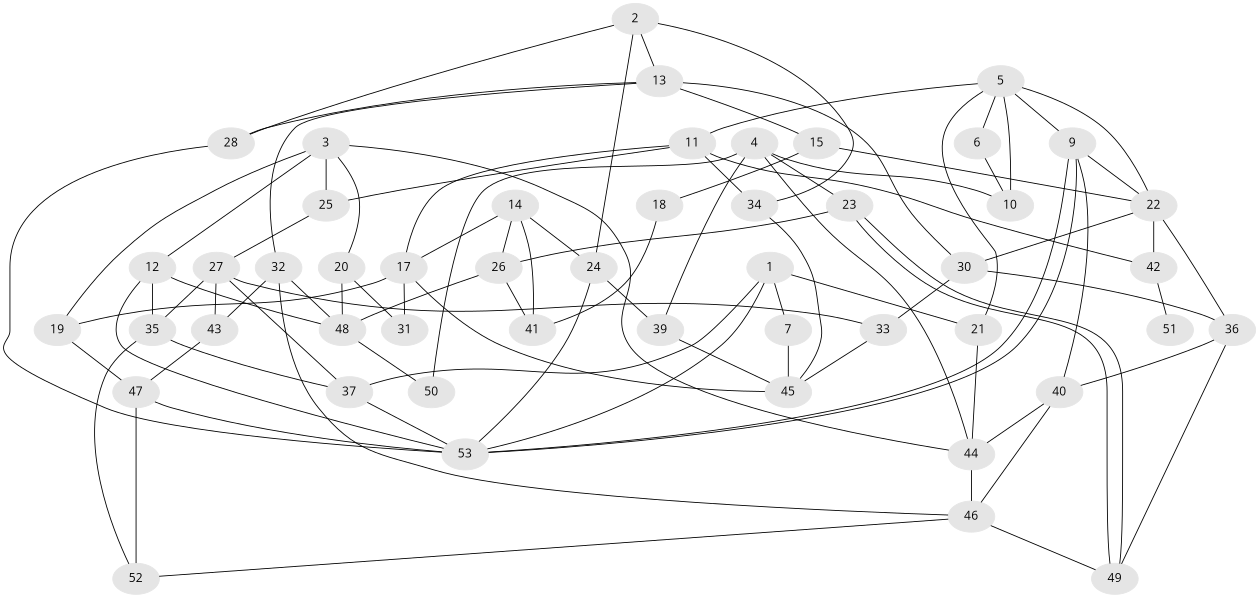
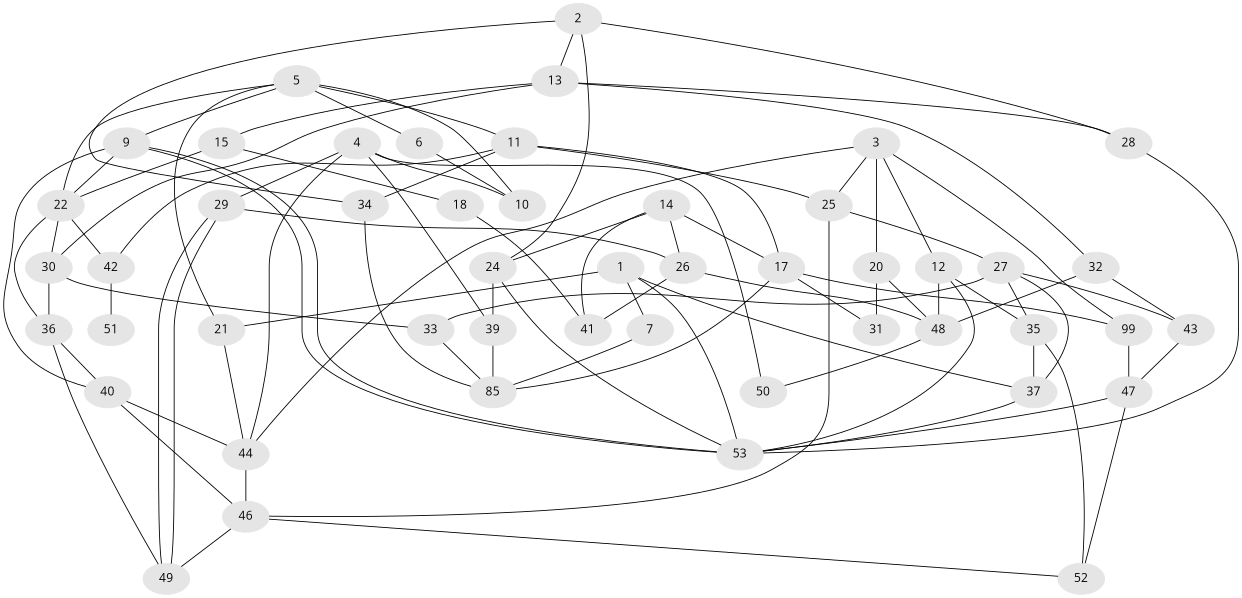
node "23": label "23" -> "29"
node "19": label "19" -> "99"
node "45": label "45" -> "85"
edge "32" -- "46": now "25" -- "46"
